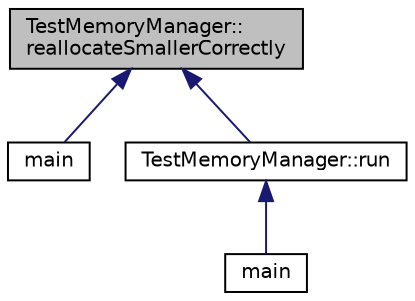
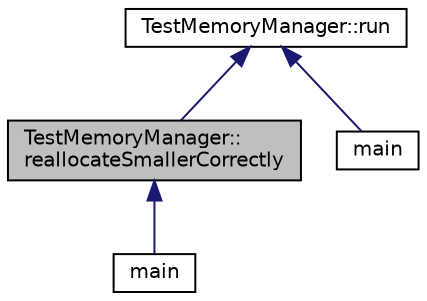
edge "TestMemoryManager::run" -> "TestMemoryManager:: reallocateSmallerCorrectly": reversed
